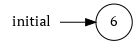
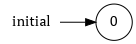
node "6": label "6" -> "0"
